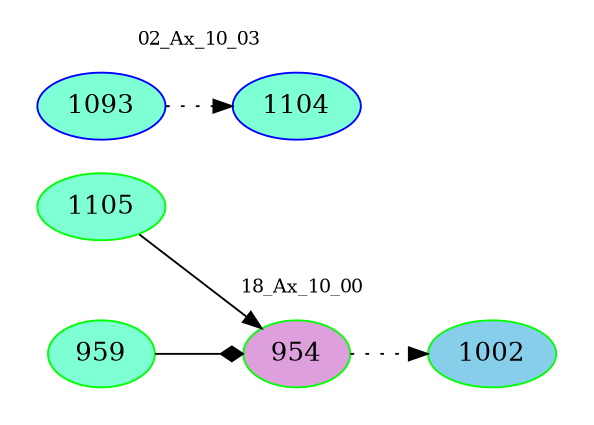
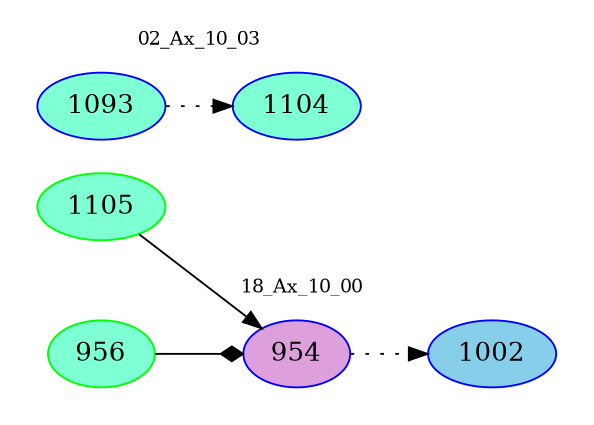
node "959": label "959" -> "956"
node "954": color green -> blue
node "1002": color green -> blue
